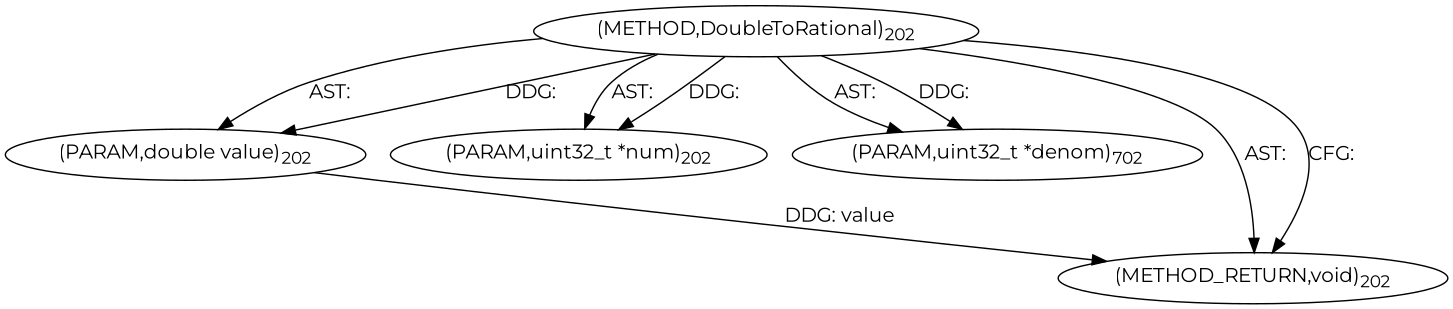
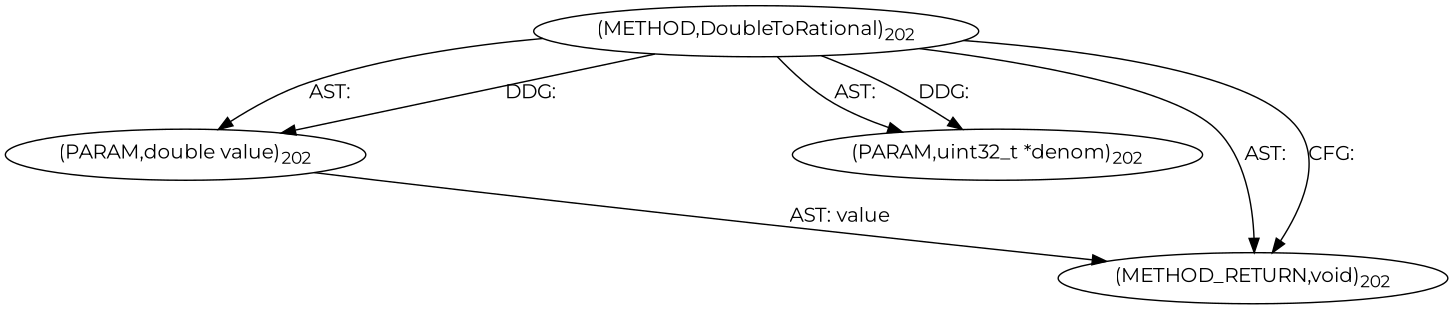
node "(PARAM,uint32_t *denom)": text "702" -> "202"
node "(PARAM,uint32_t *num)": removed
edge "(PARAM,double value)" -> "(METHOD_RETURN,void)": label "DDG: value" -> "AST: value"
